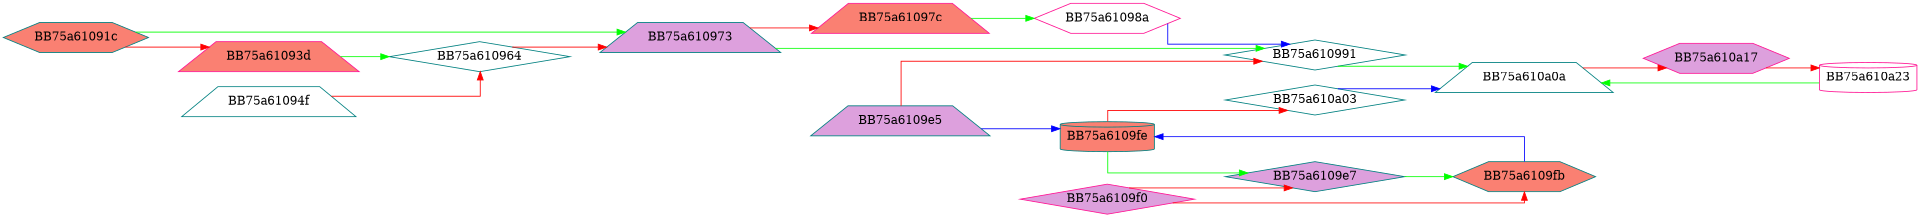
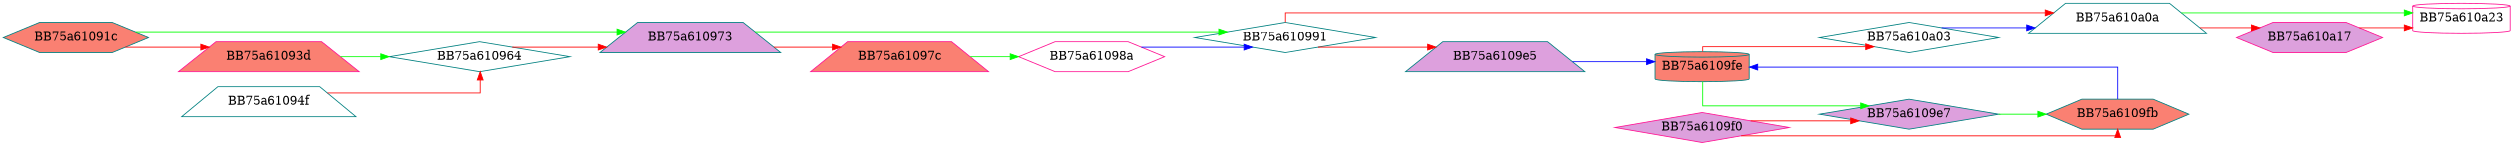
edge "BB75a6109e5" -> "BB75a610991": reversed
edge "BB75a610991" -> "BB75a610a0a": color green -> red
edge "BB75a610a23" -> "BB75a610a0a": reversed
